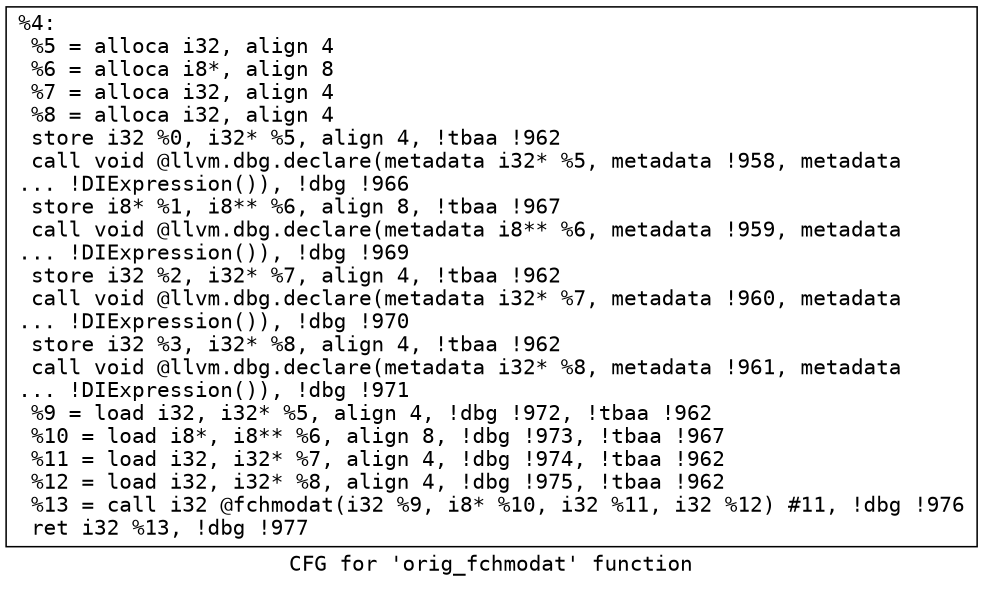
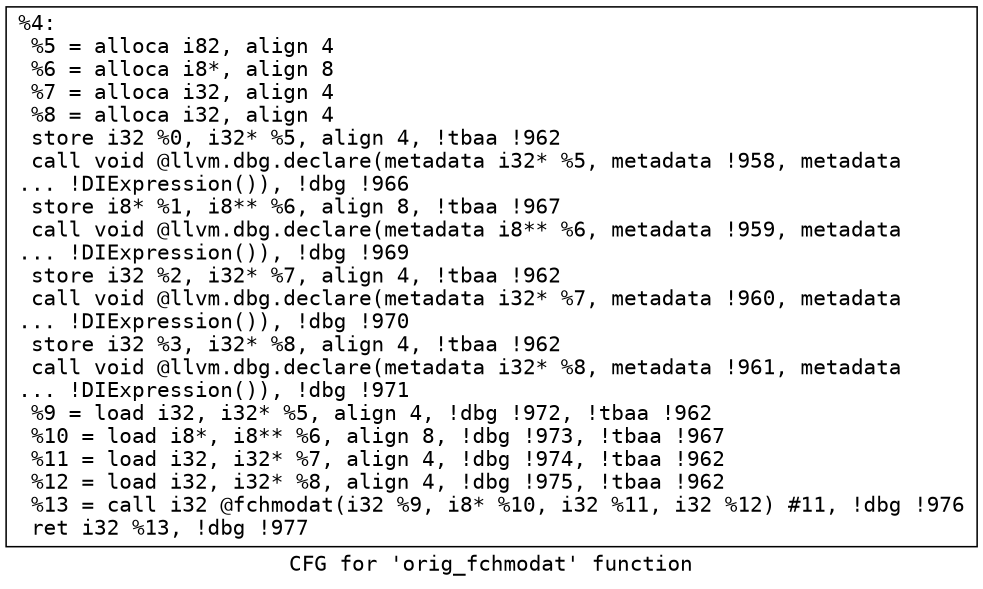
node "%4:": text "%5 = alloca i32, align 4" -> "%5 = alloca i82, align 4"
